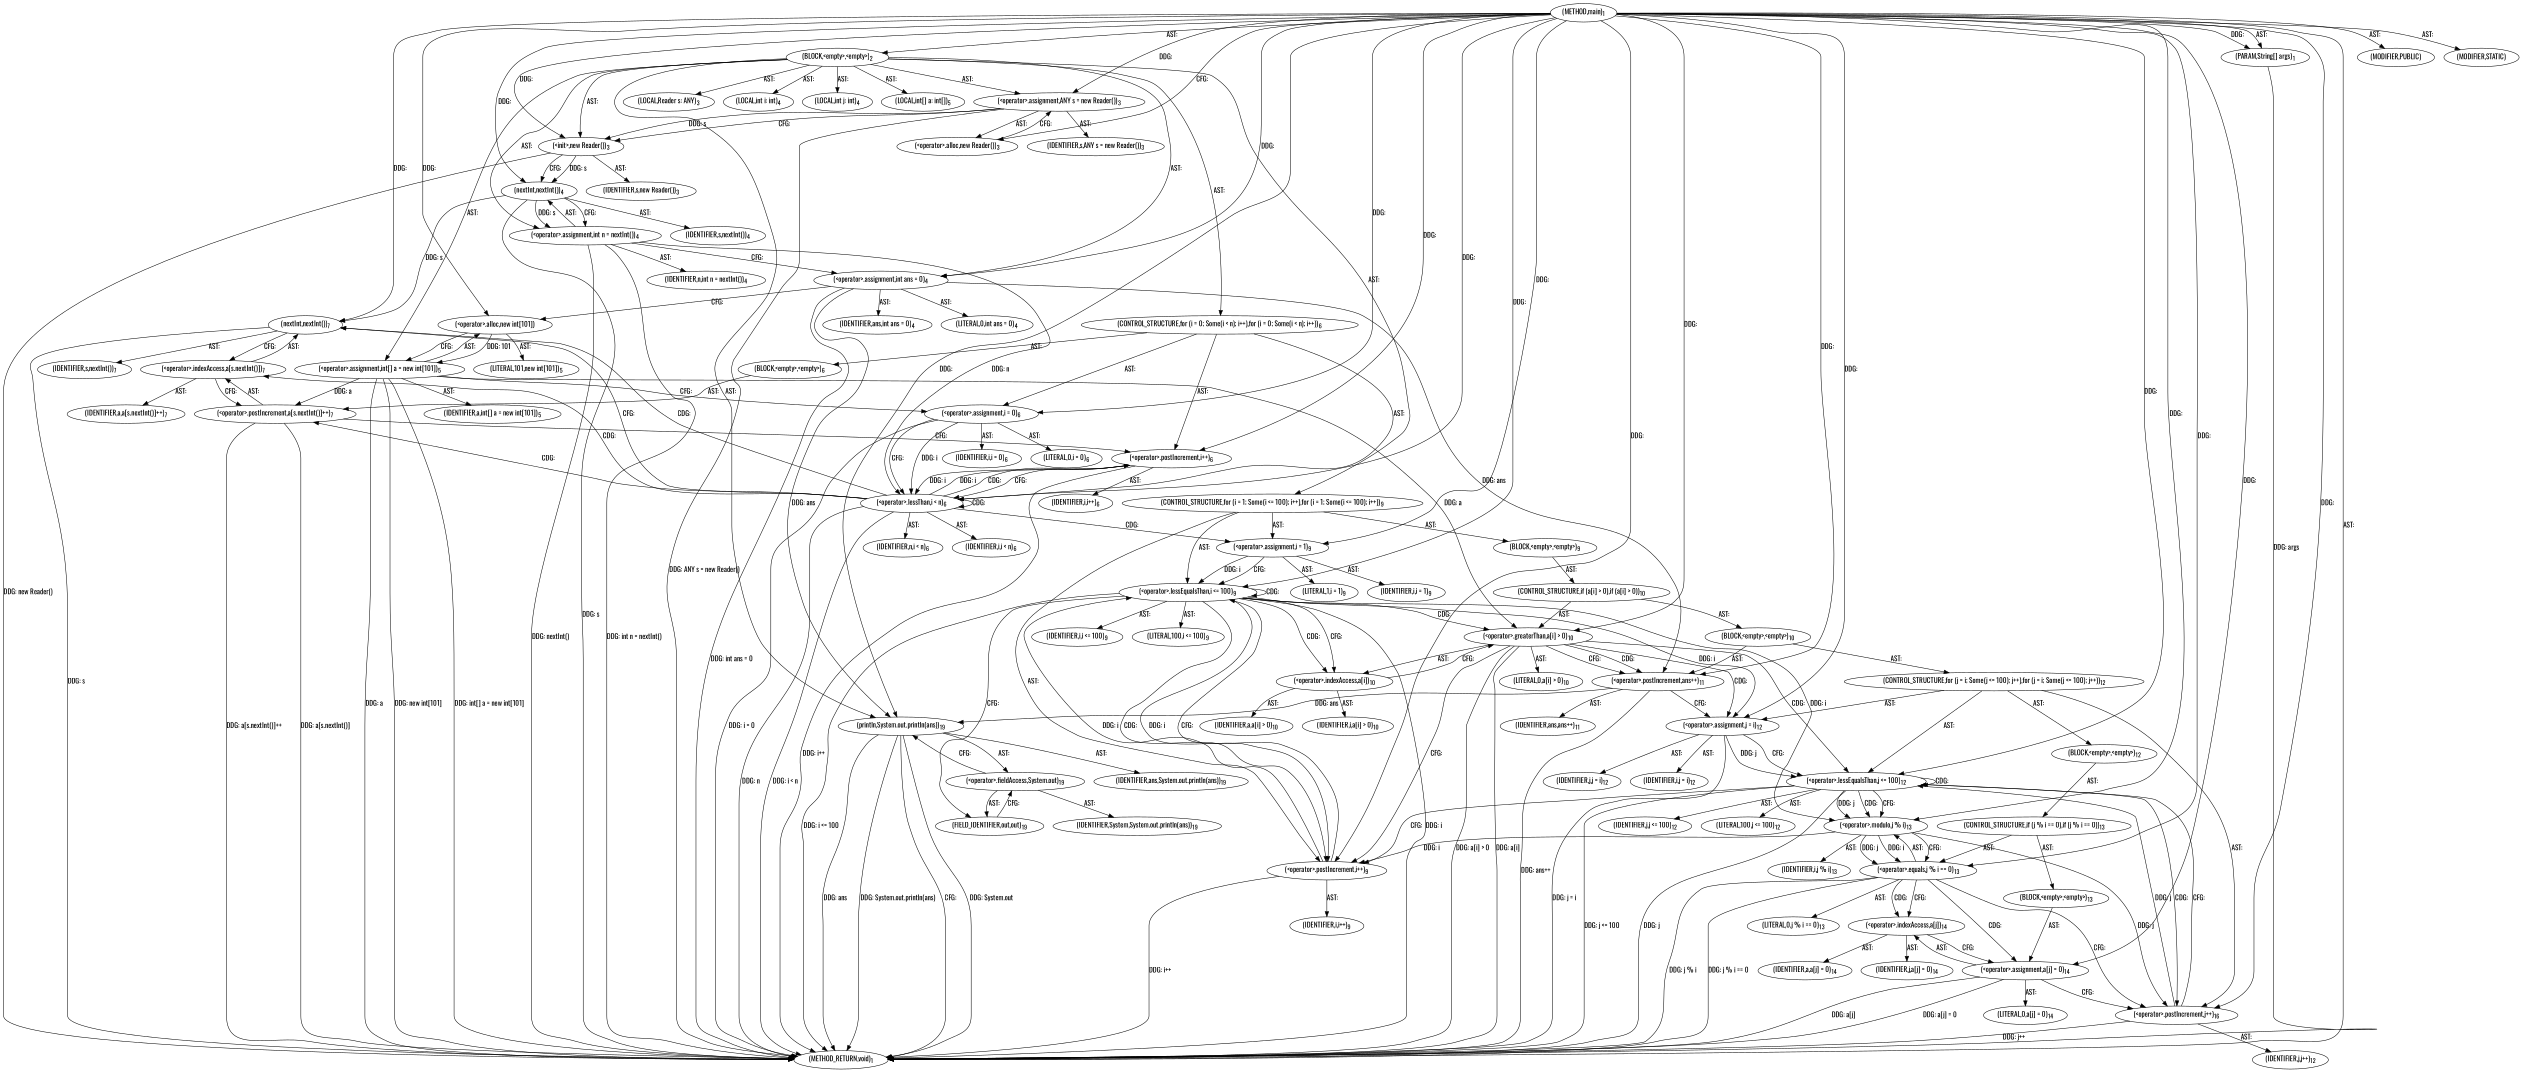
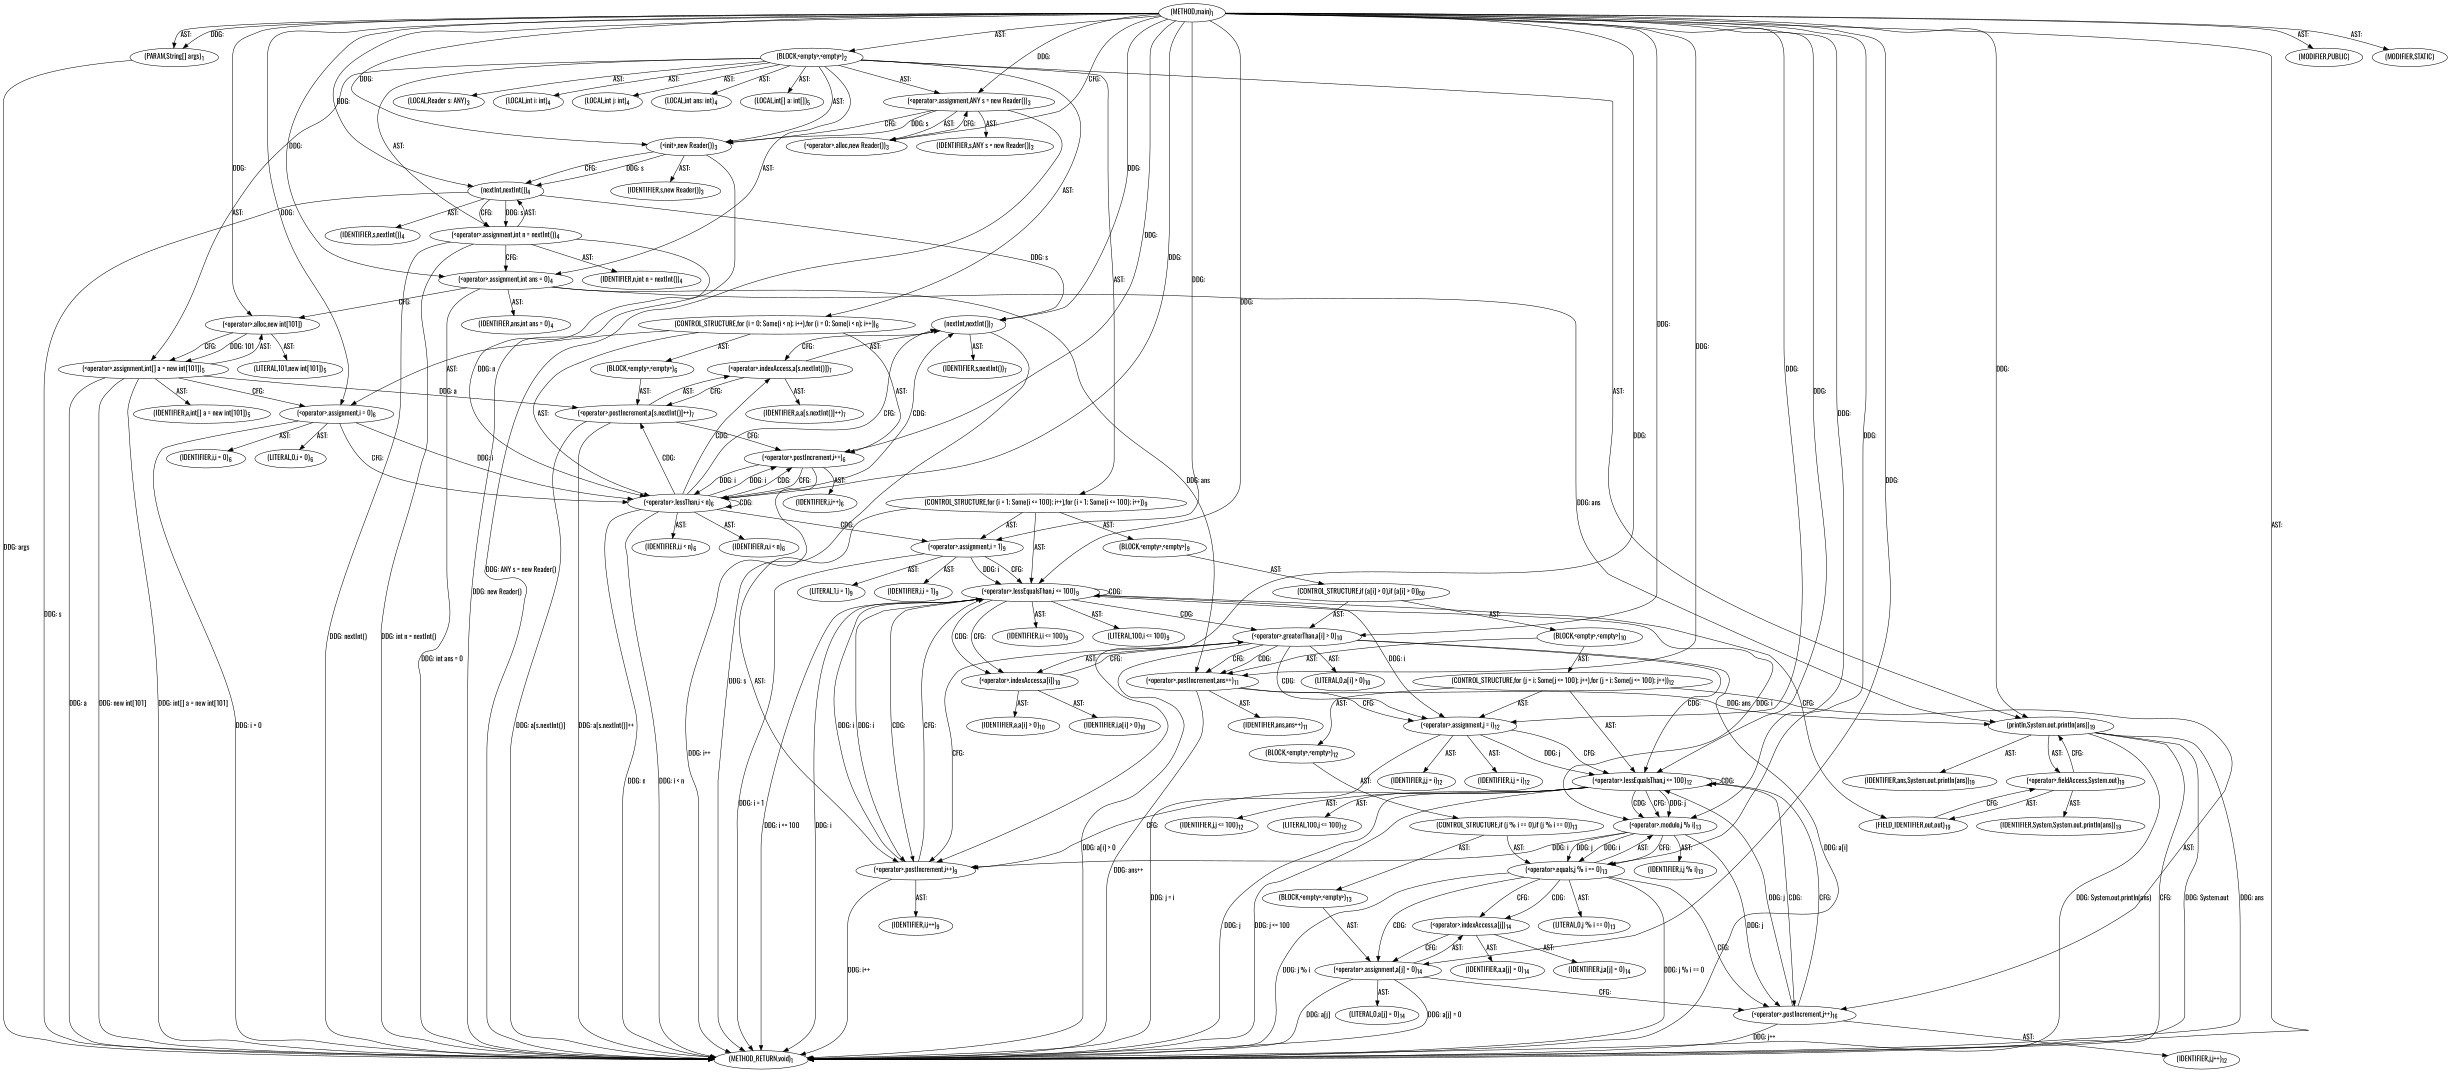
node "(LOCAL,int ans: int)": added
edge "(METHOD,main)" -> "(<operator>.postIncrement,j++)": removed, label "DDG:"
node "(LITERAL,0,int ans = 0)": removed
edge "(<operator>.assignment,int[] a = new int[101])" -> "(<operator>.greaterThan,a[i] > 0)": removed, label "DDG: a"
node "(CONTROL_STRUCTURE,if (a[i] > 0),if (a[i] > 0))": text "10" -> "50"
edge "(<operator>.assignment,i = 1)" -> "(METHOD_RETURN,void)": added, label "DDG: i = 1"
